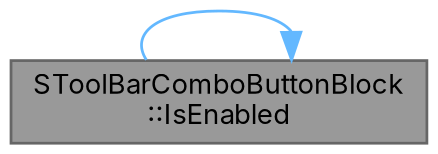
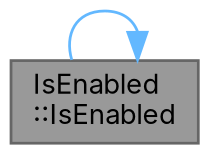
node "SToolBarComboButtonBlock ::IsEnabled": label "SToolBarComboButtonBlock ::IsEnabled" -> "IsEnabled ::IsEnabled"
